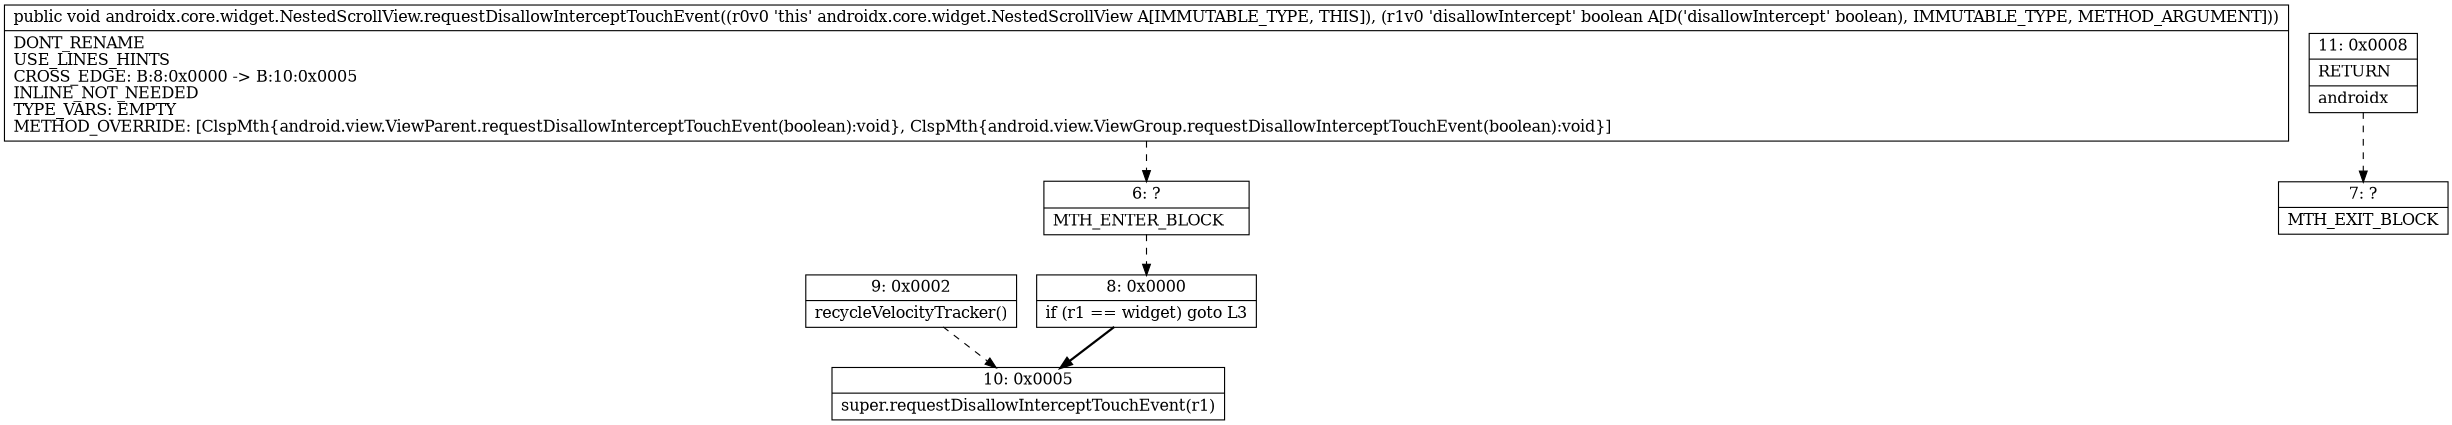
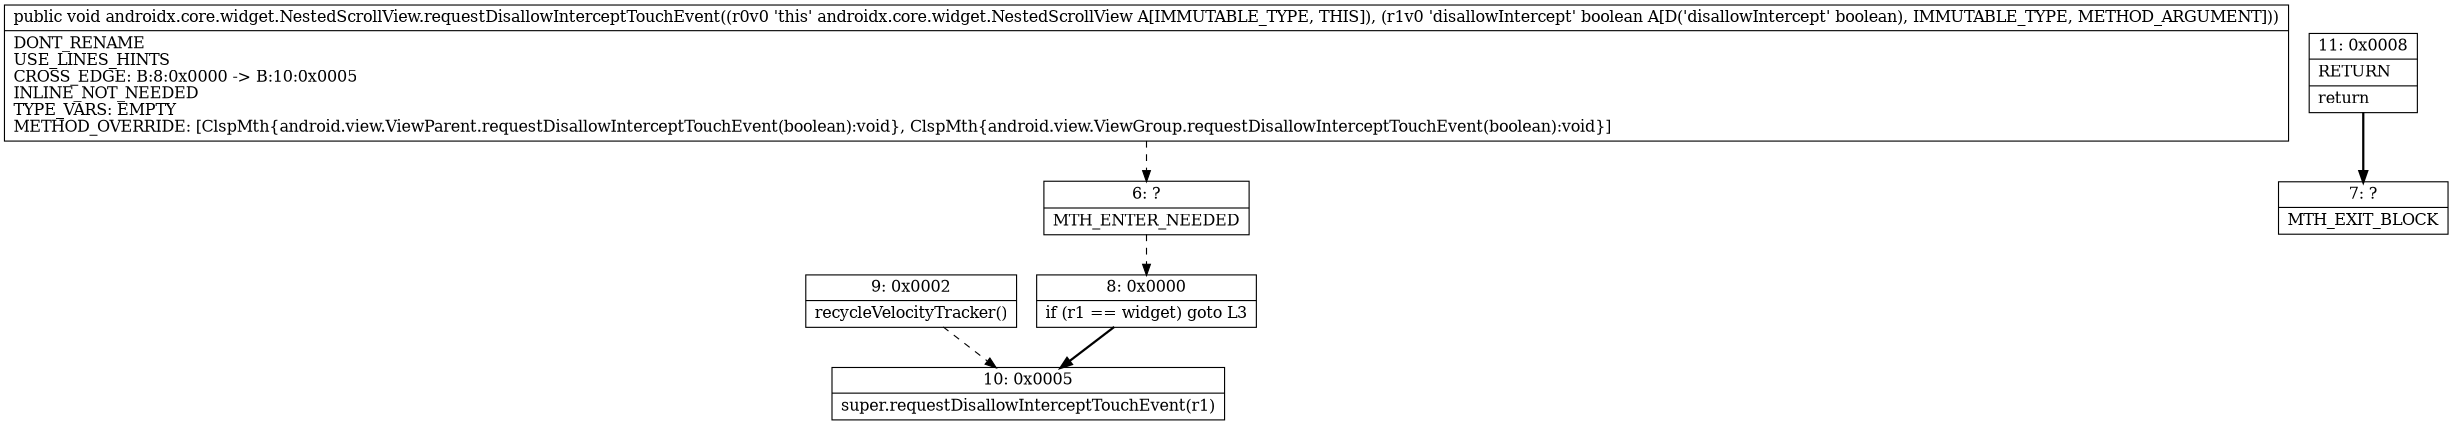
node "11: 0x0008": text "androidx" -> "return"
edge "11: 0x0008" -> "7: ?": style dashed -> bold
node "6: ?": text "MTH_ENTER_BLOCK" -> "MTH_ENTER_NEEDED"
